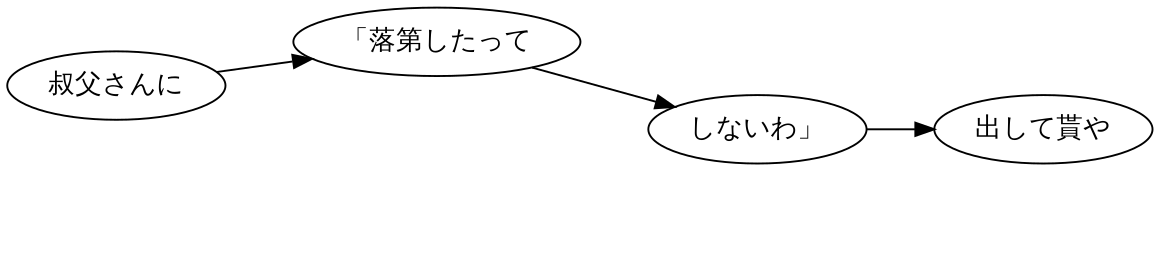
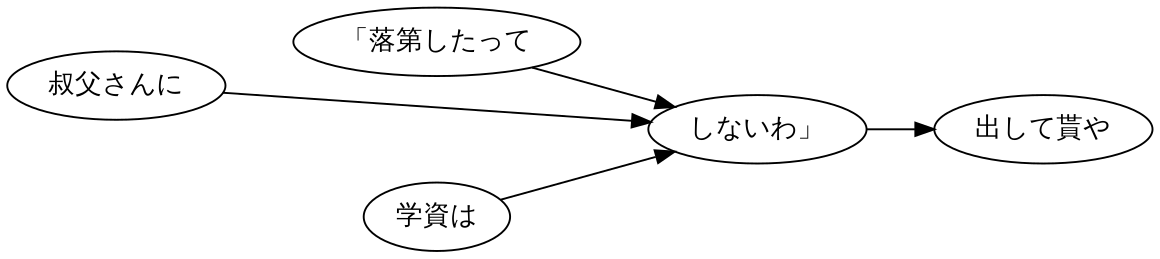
edge "叔父さんに" -> "「落第したって": now "叔父さんに" -> "しないわ」"
node "学資は": added
